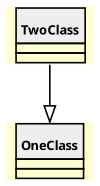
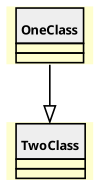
edge "TwoClass" -> "OneClass": reversed
